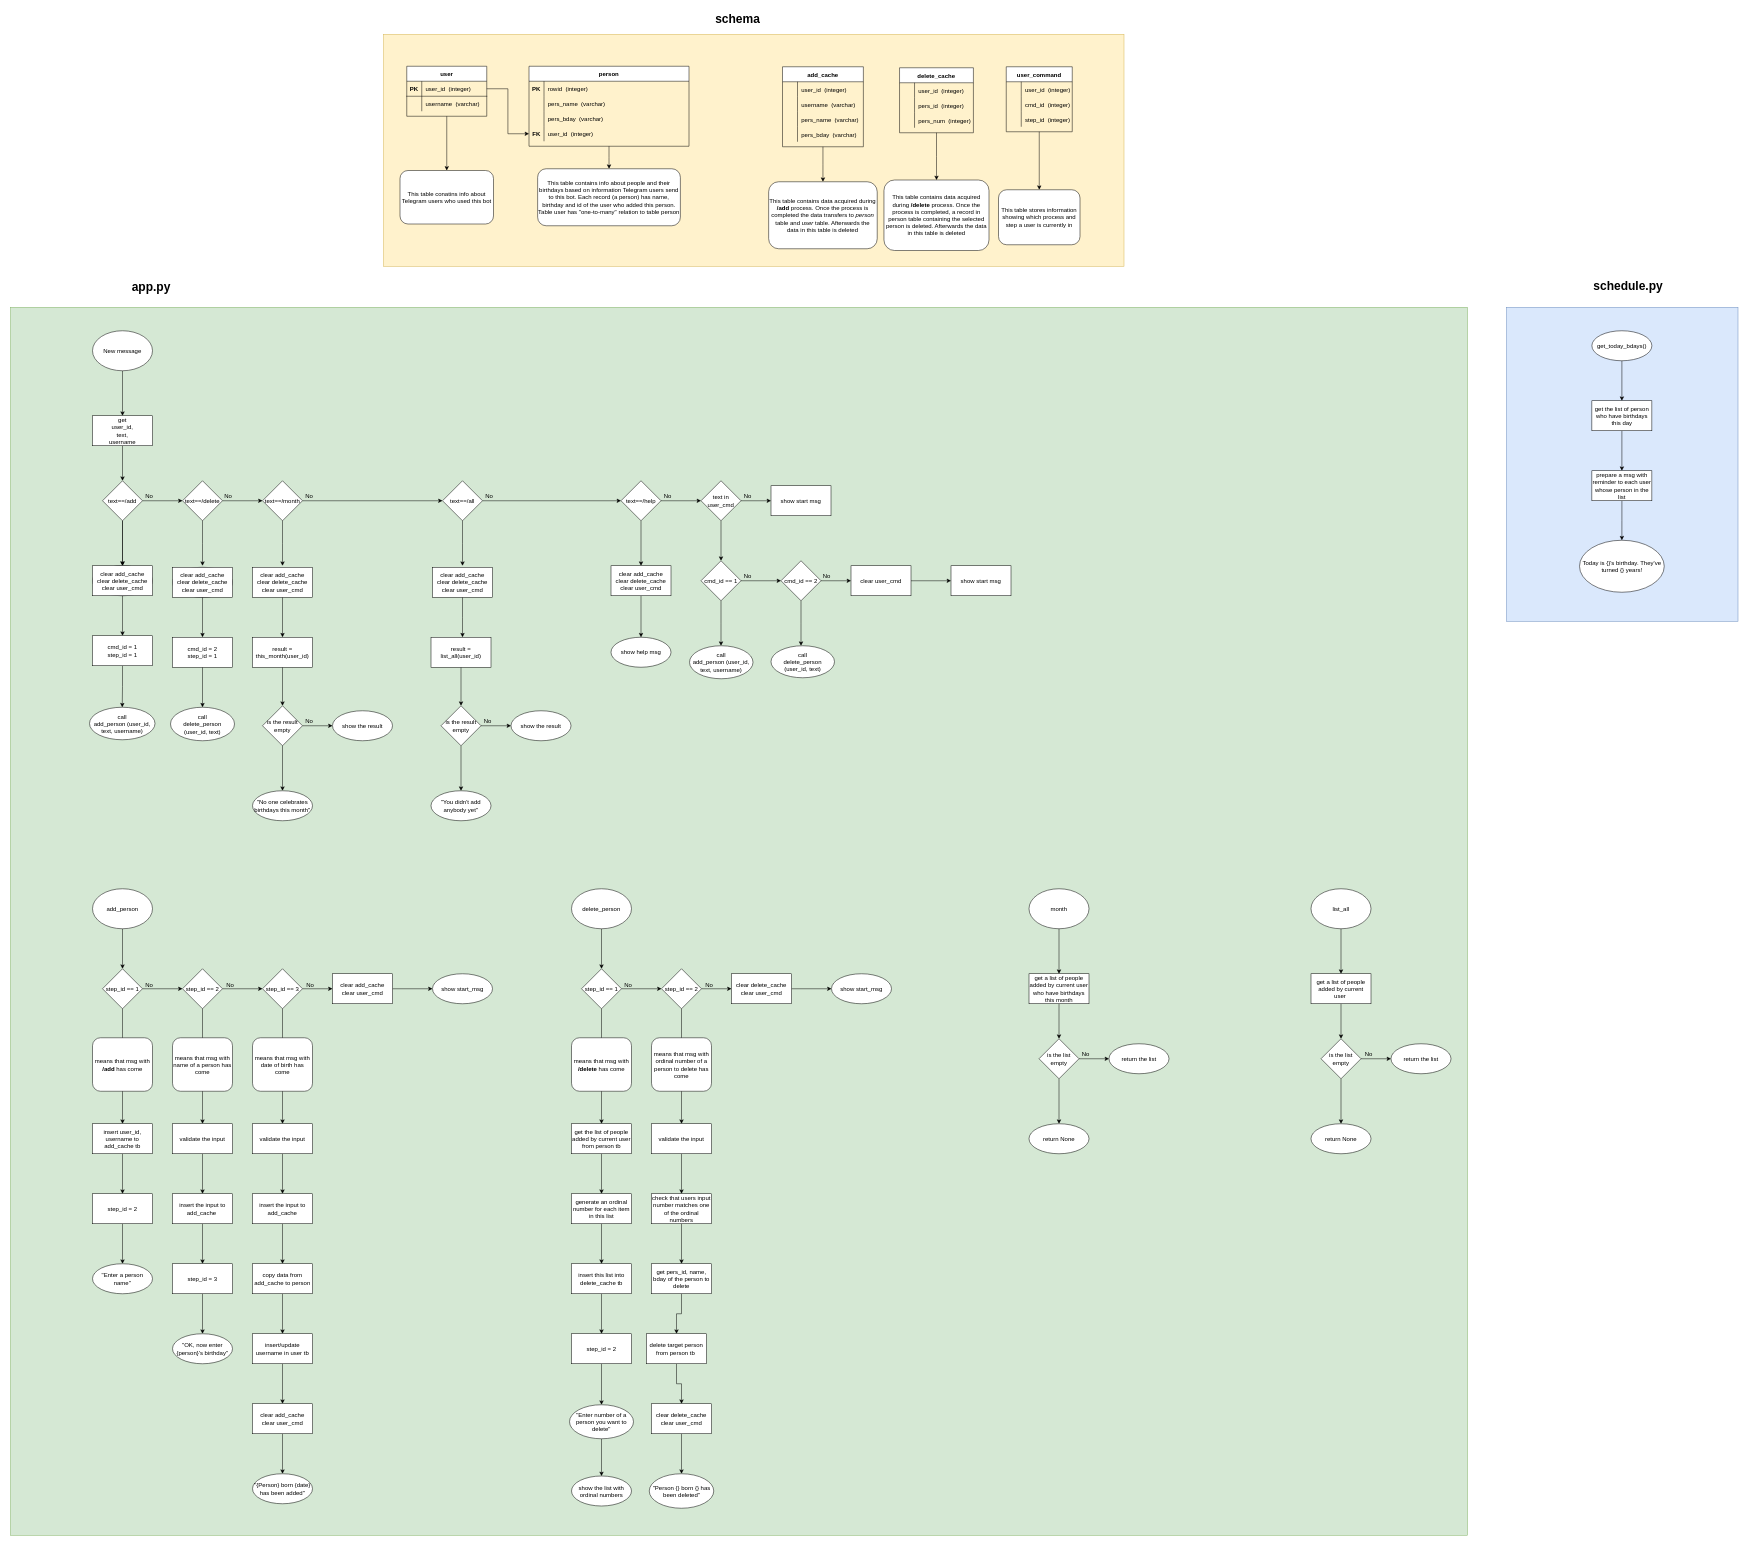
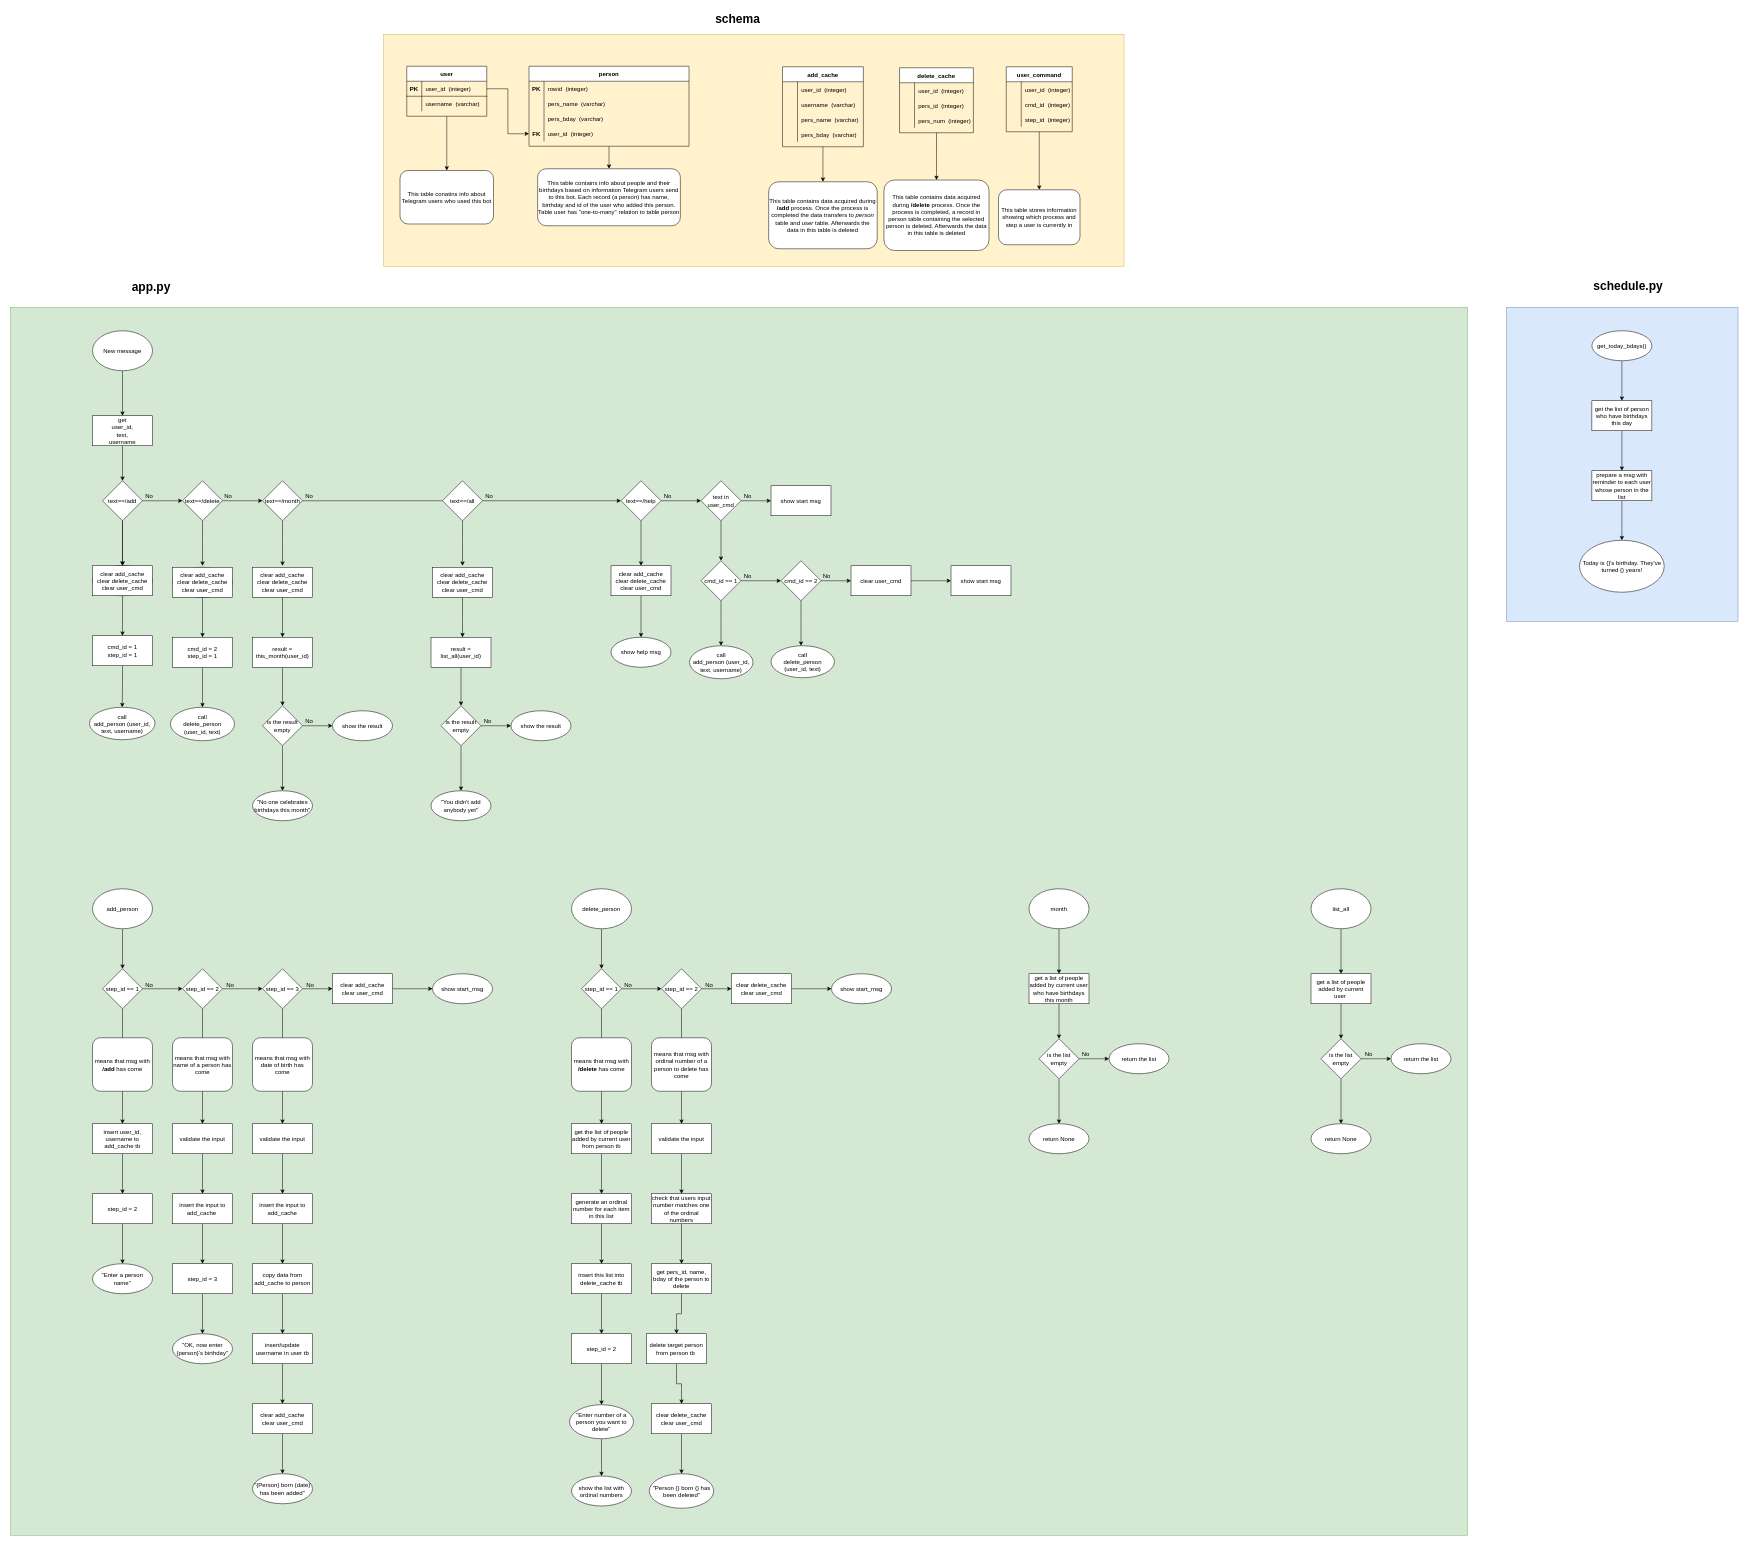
edge "text==/month" -> "text==/all": arrowhead classic -> none
